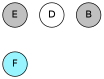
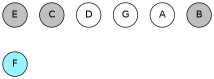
node "C": added
node "G": added
node "A": added
